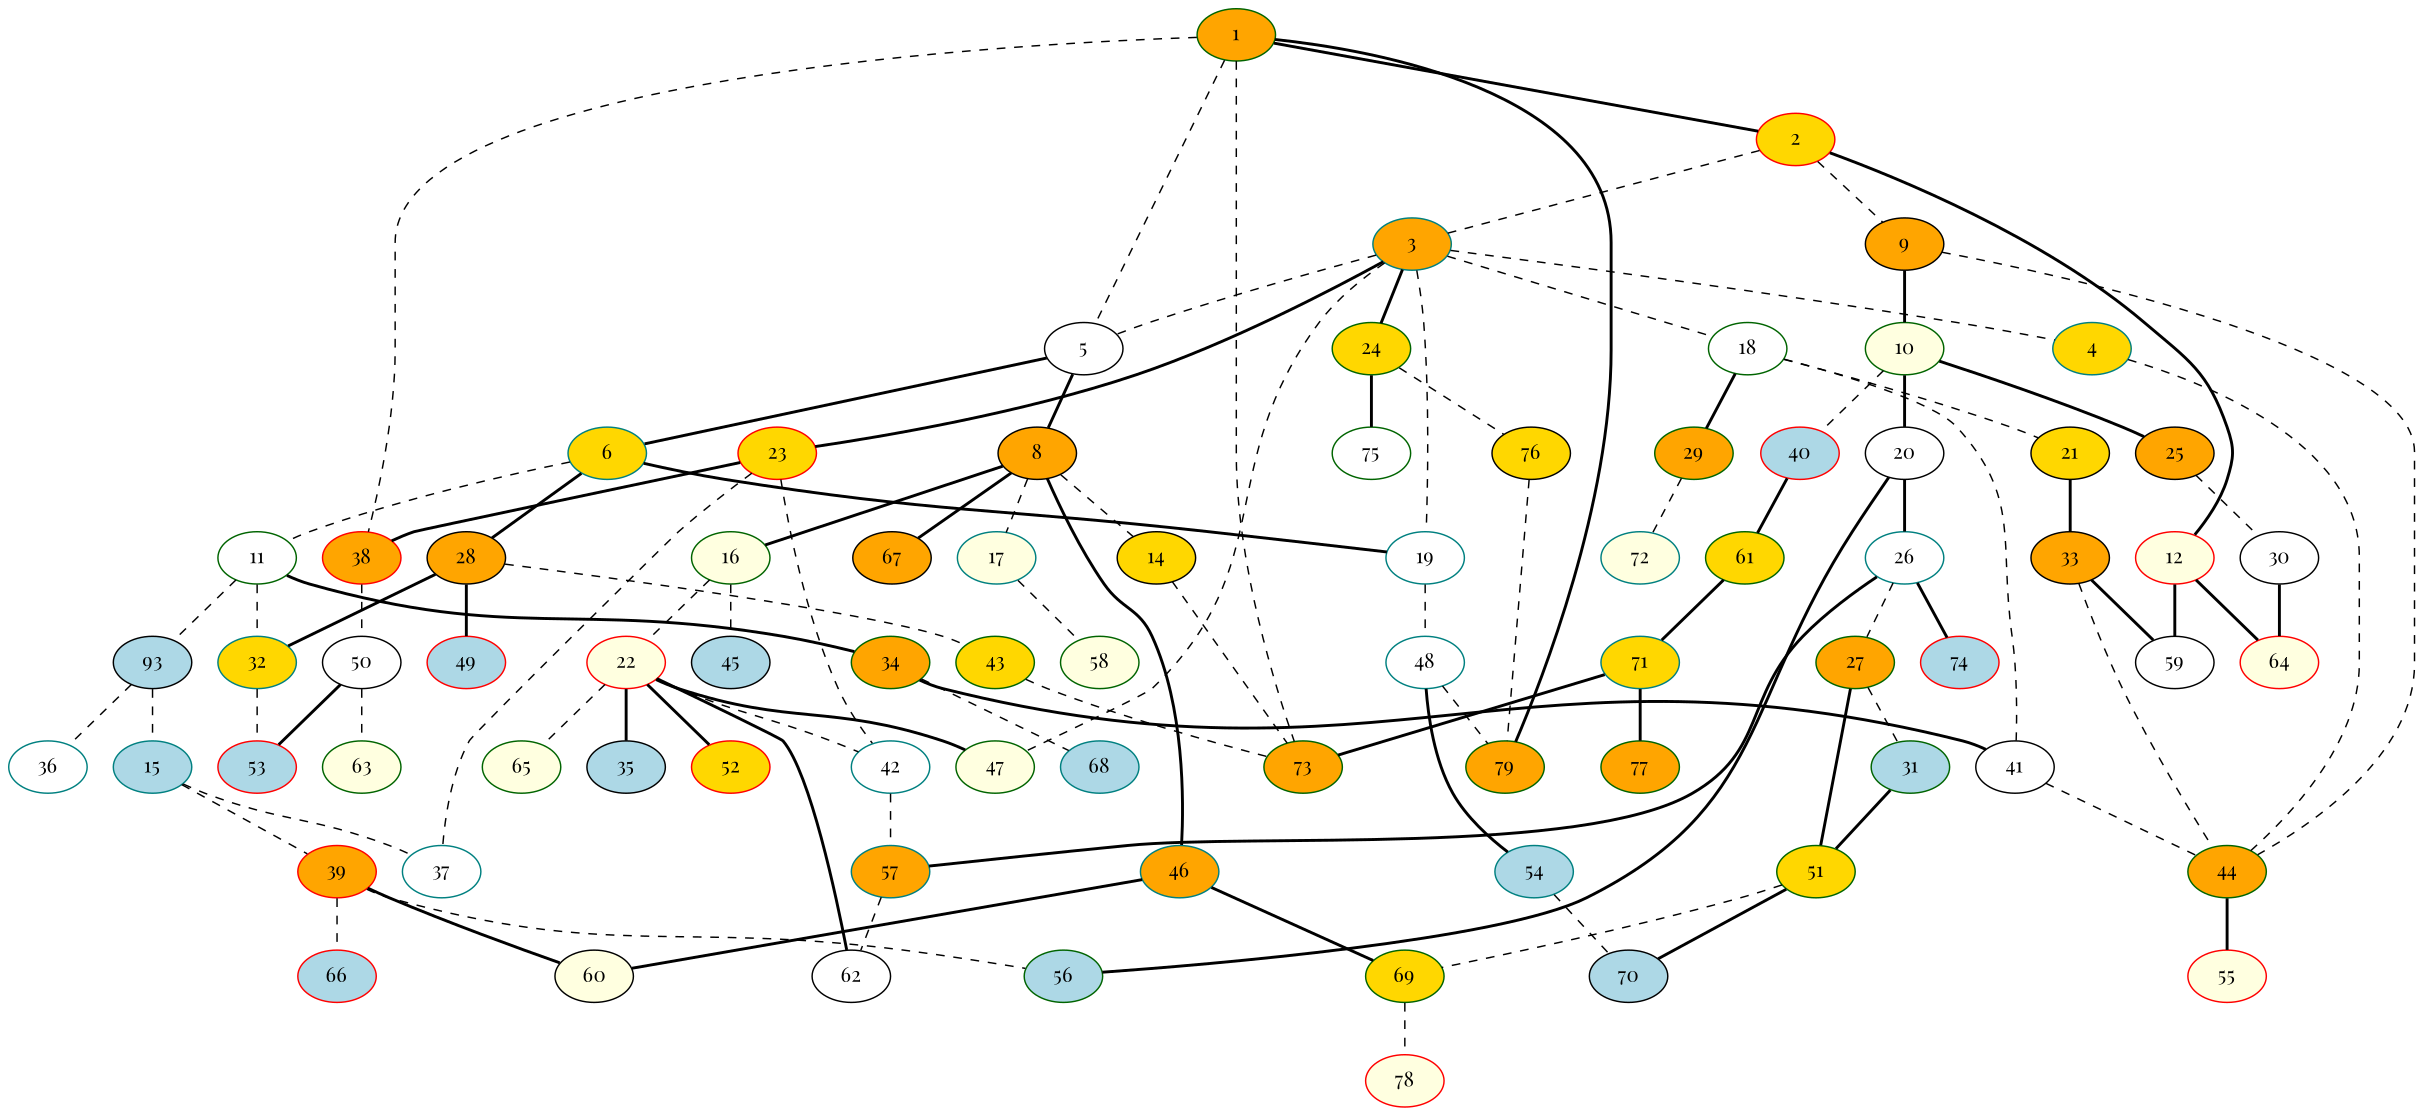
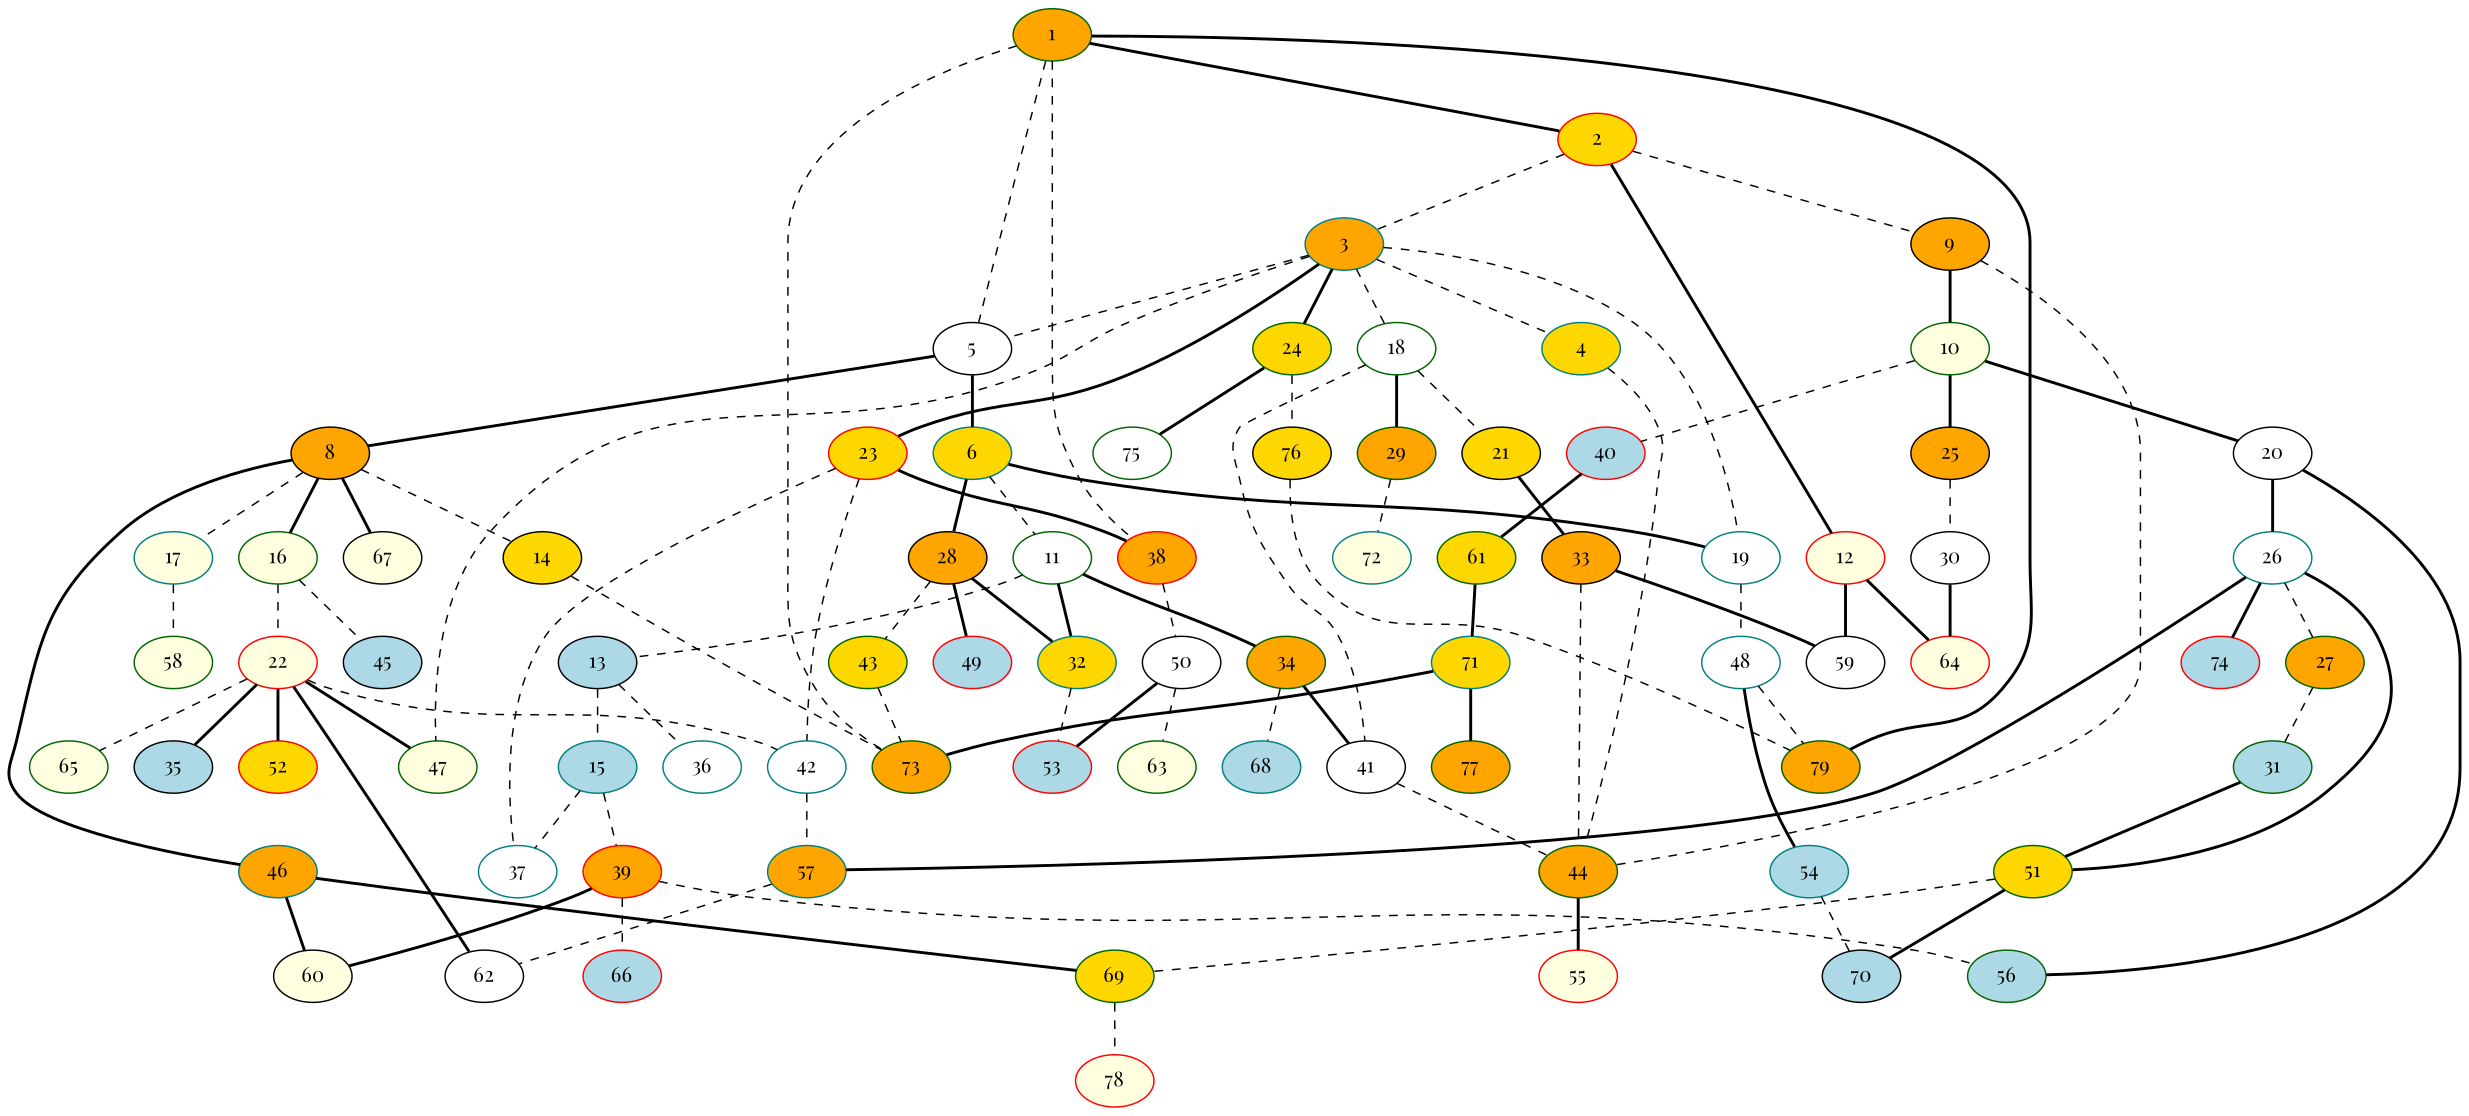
node "67": fillcolor orange -> lightyellow
edge "11" -- "32": style dashed -> bold
node "93": label "93" -> "13"
edge "27" -- "51": now "26" -- "51"
